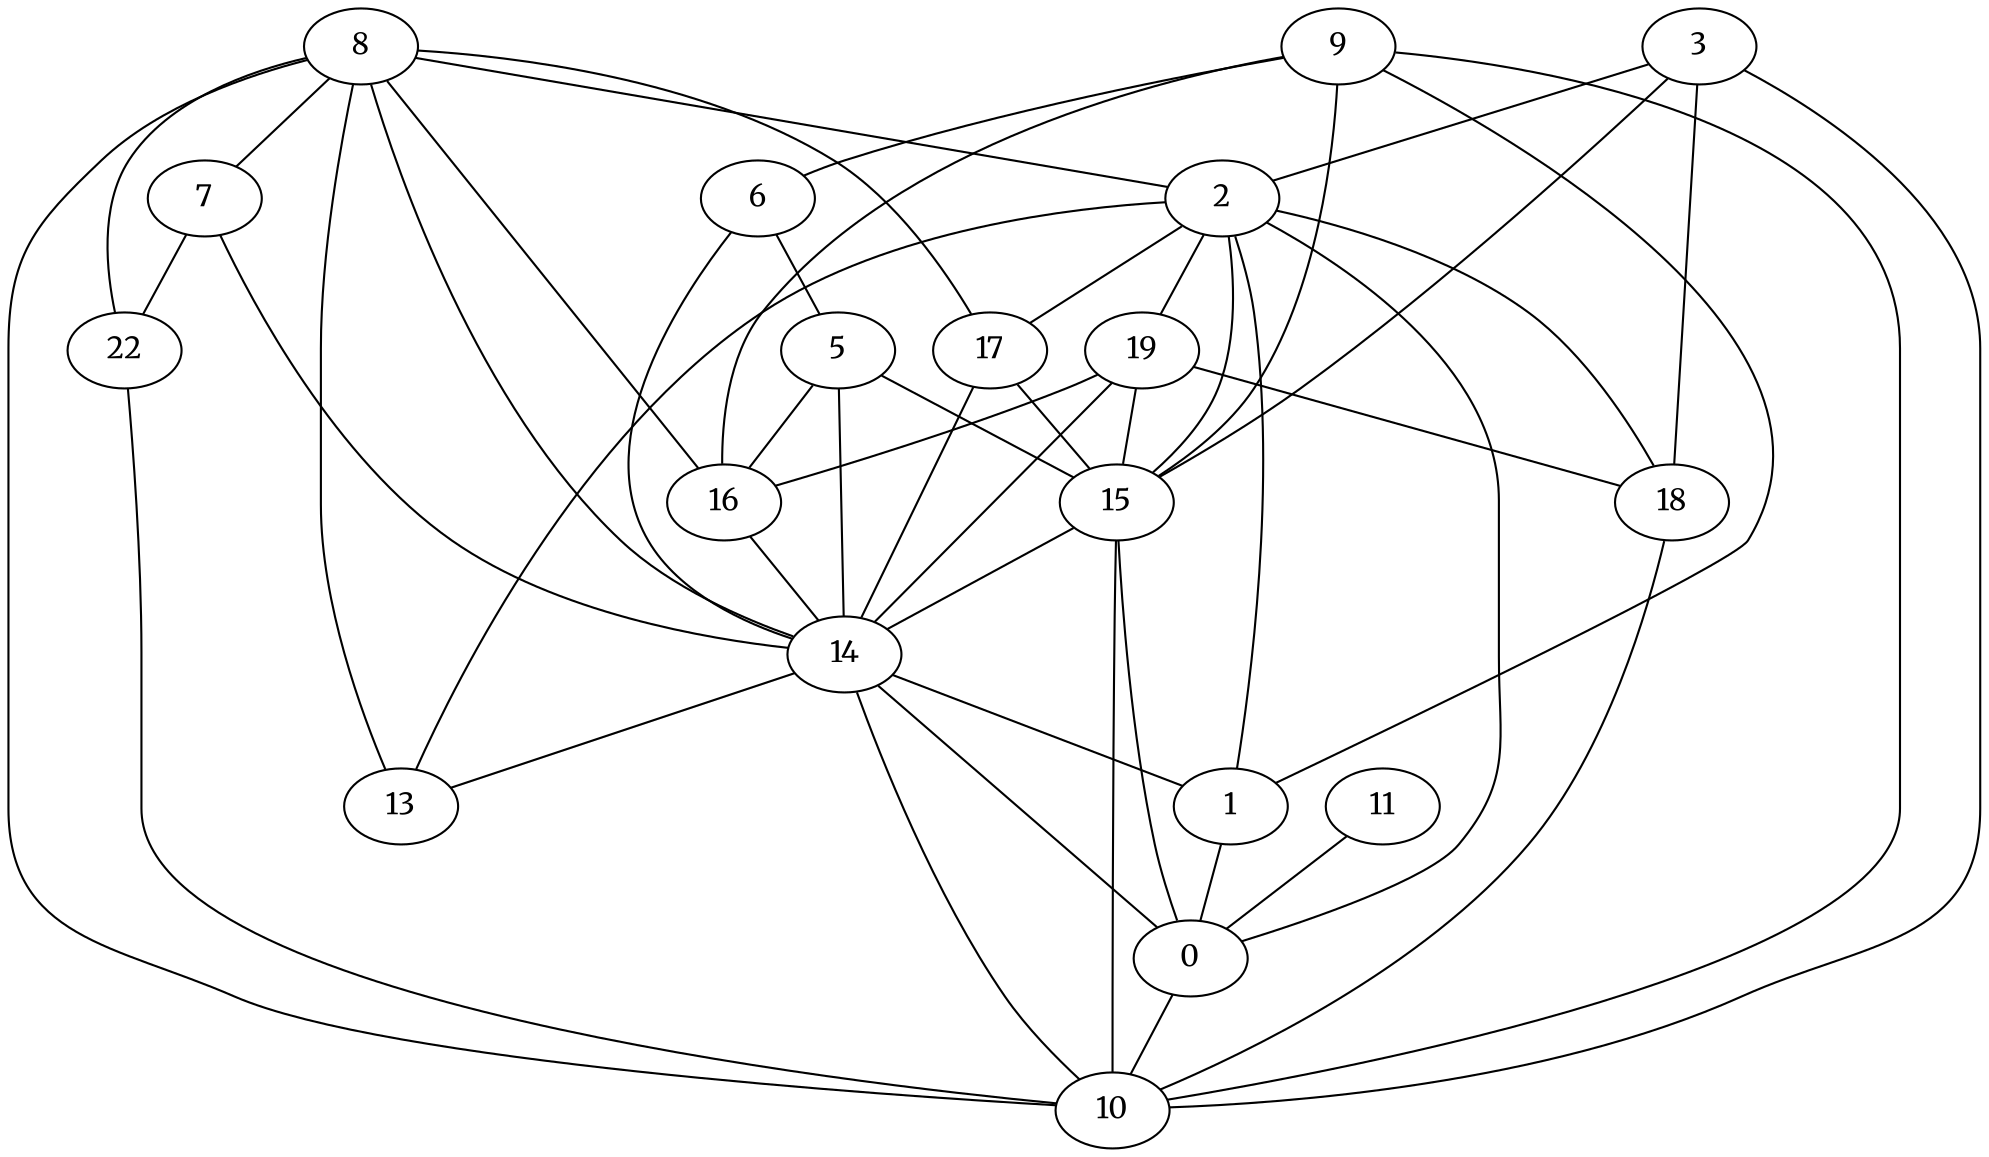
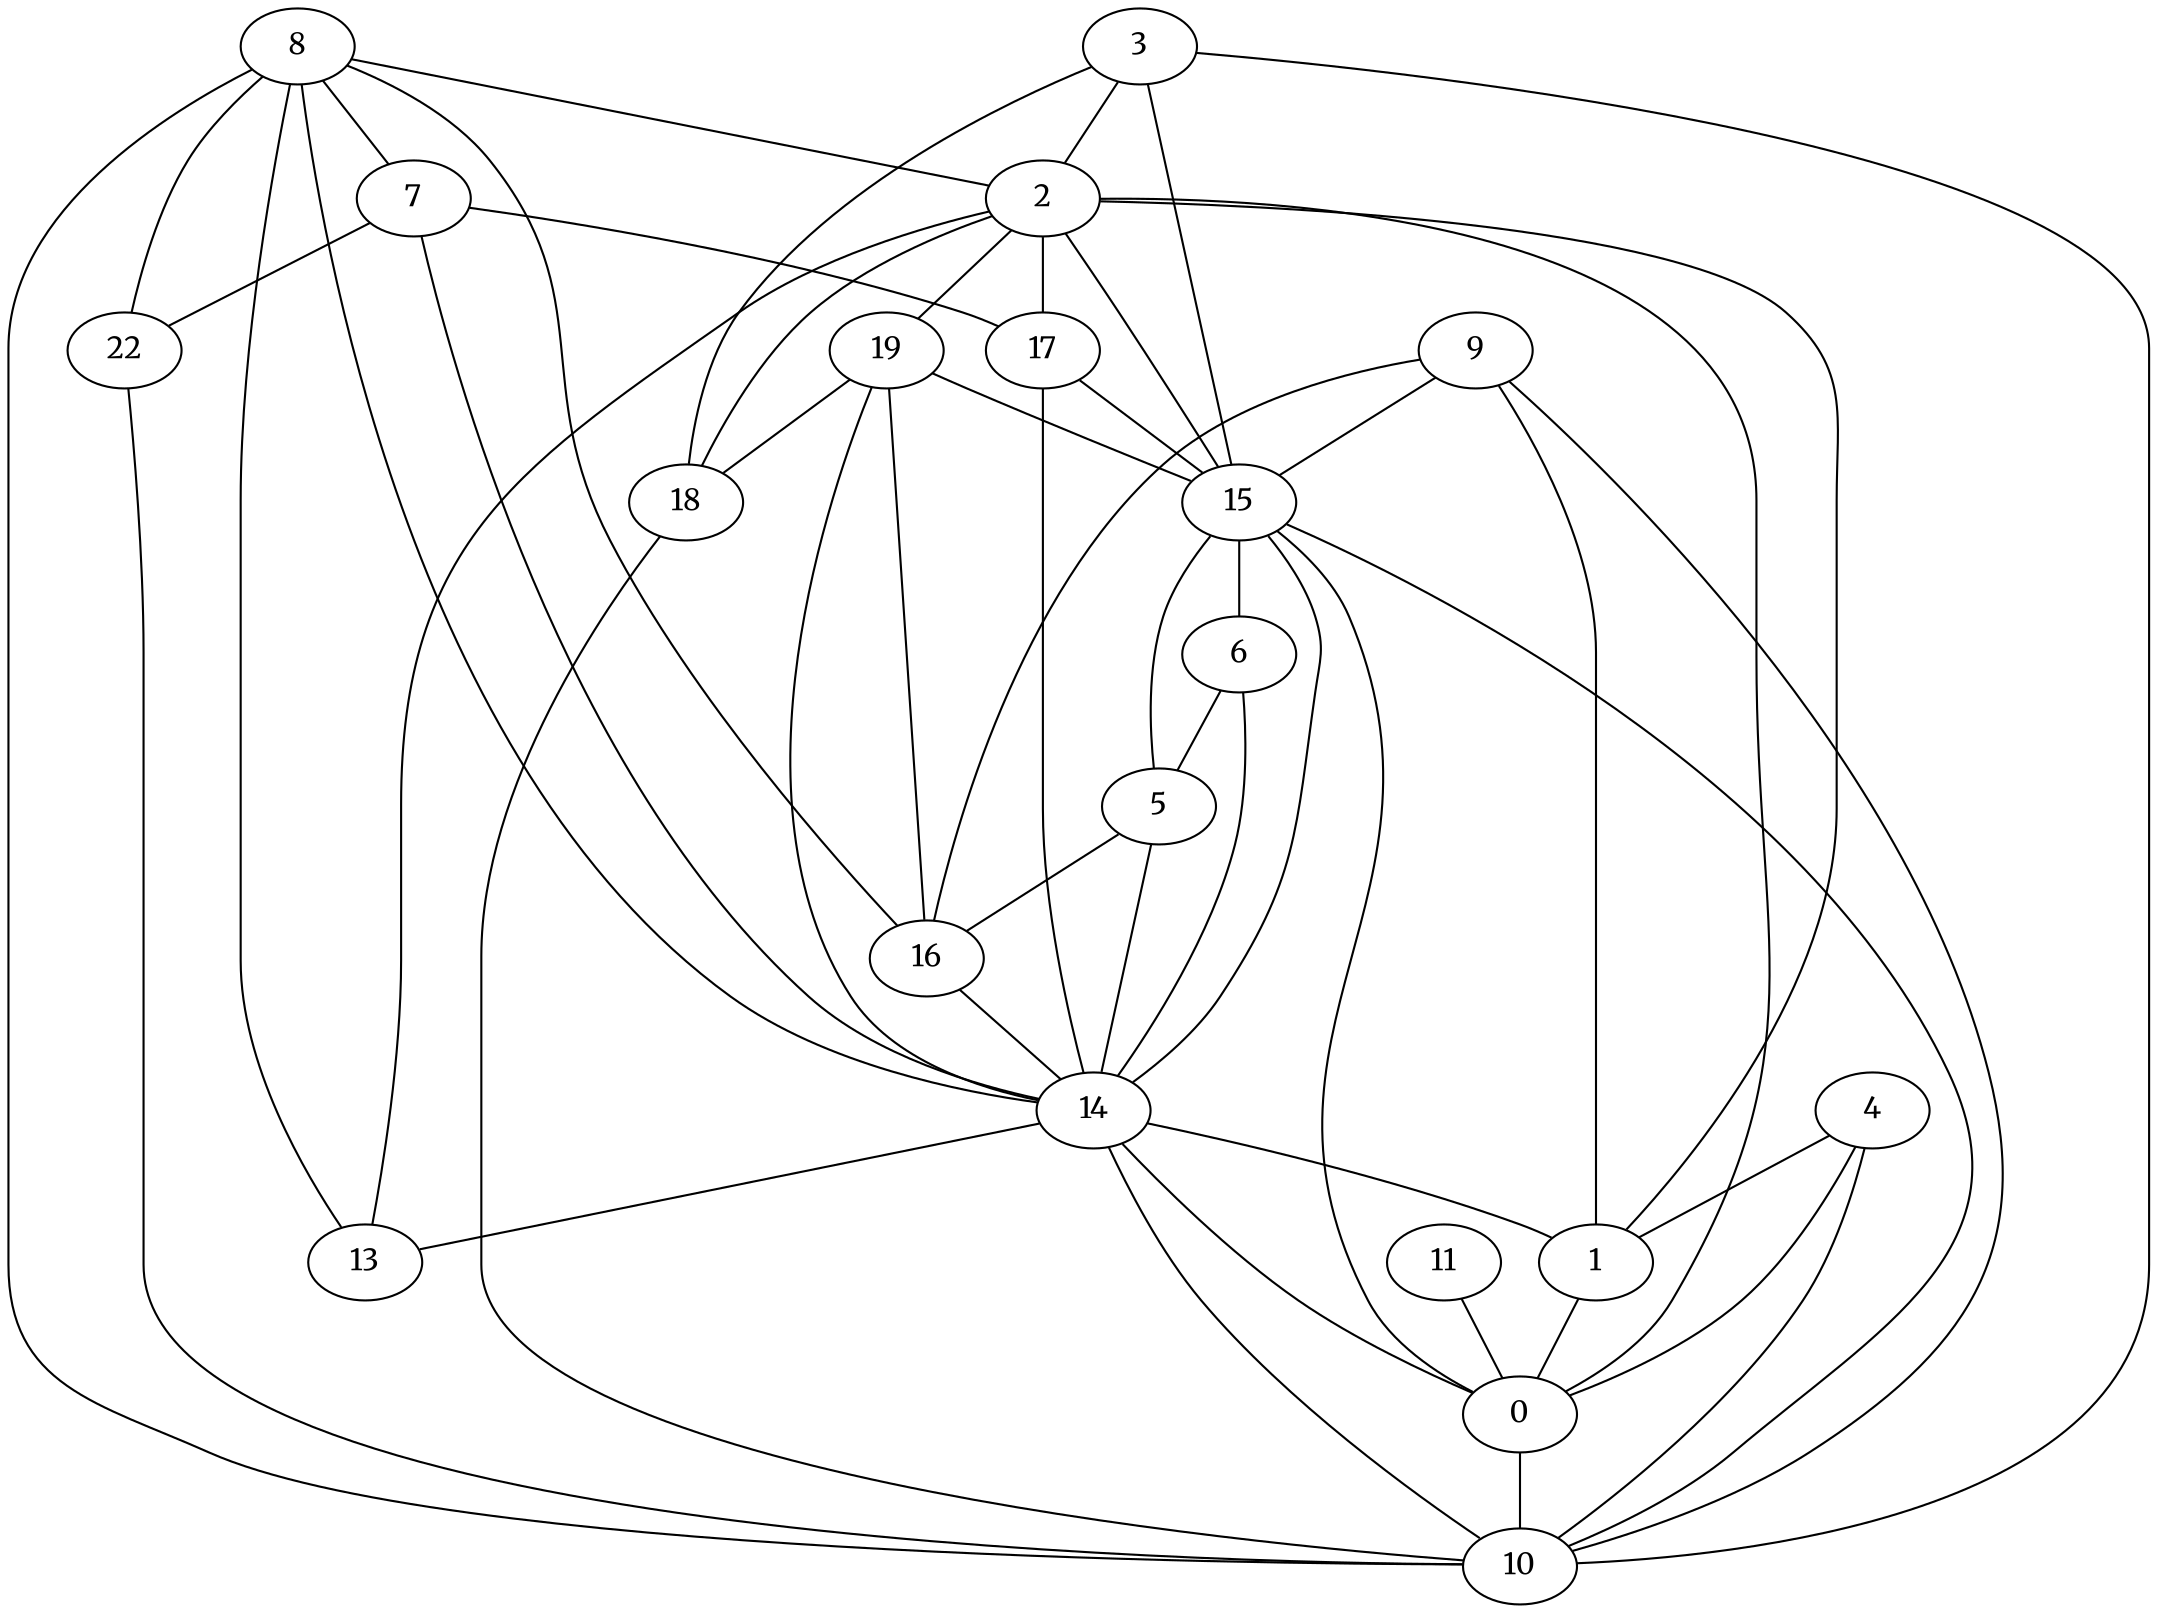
edge "9" -- "6": now "15" -- "6"
edge "8" -- "17": now "7" -- "17"
node "4": added
